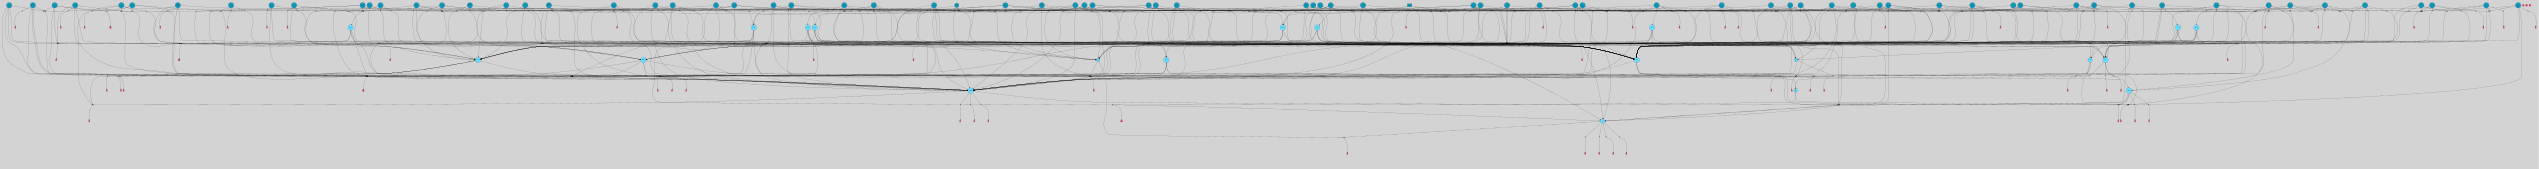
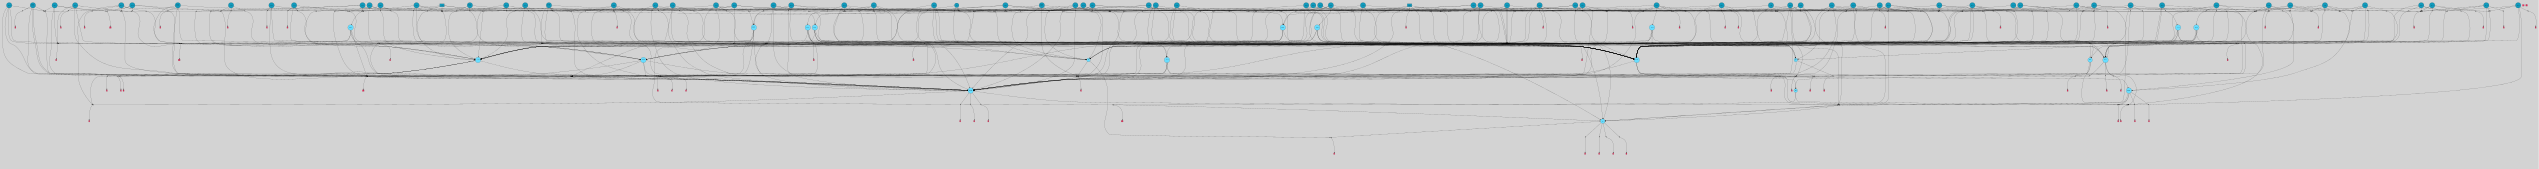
node "T938": shape circle -> box
node "12": removed
